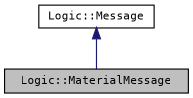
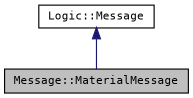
node "Logic::MaterialMessage": label "Logic::MaterialMessage" -> "Message::MaterialMessage"
